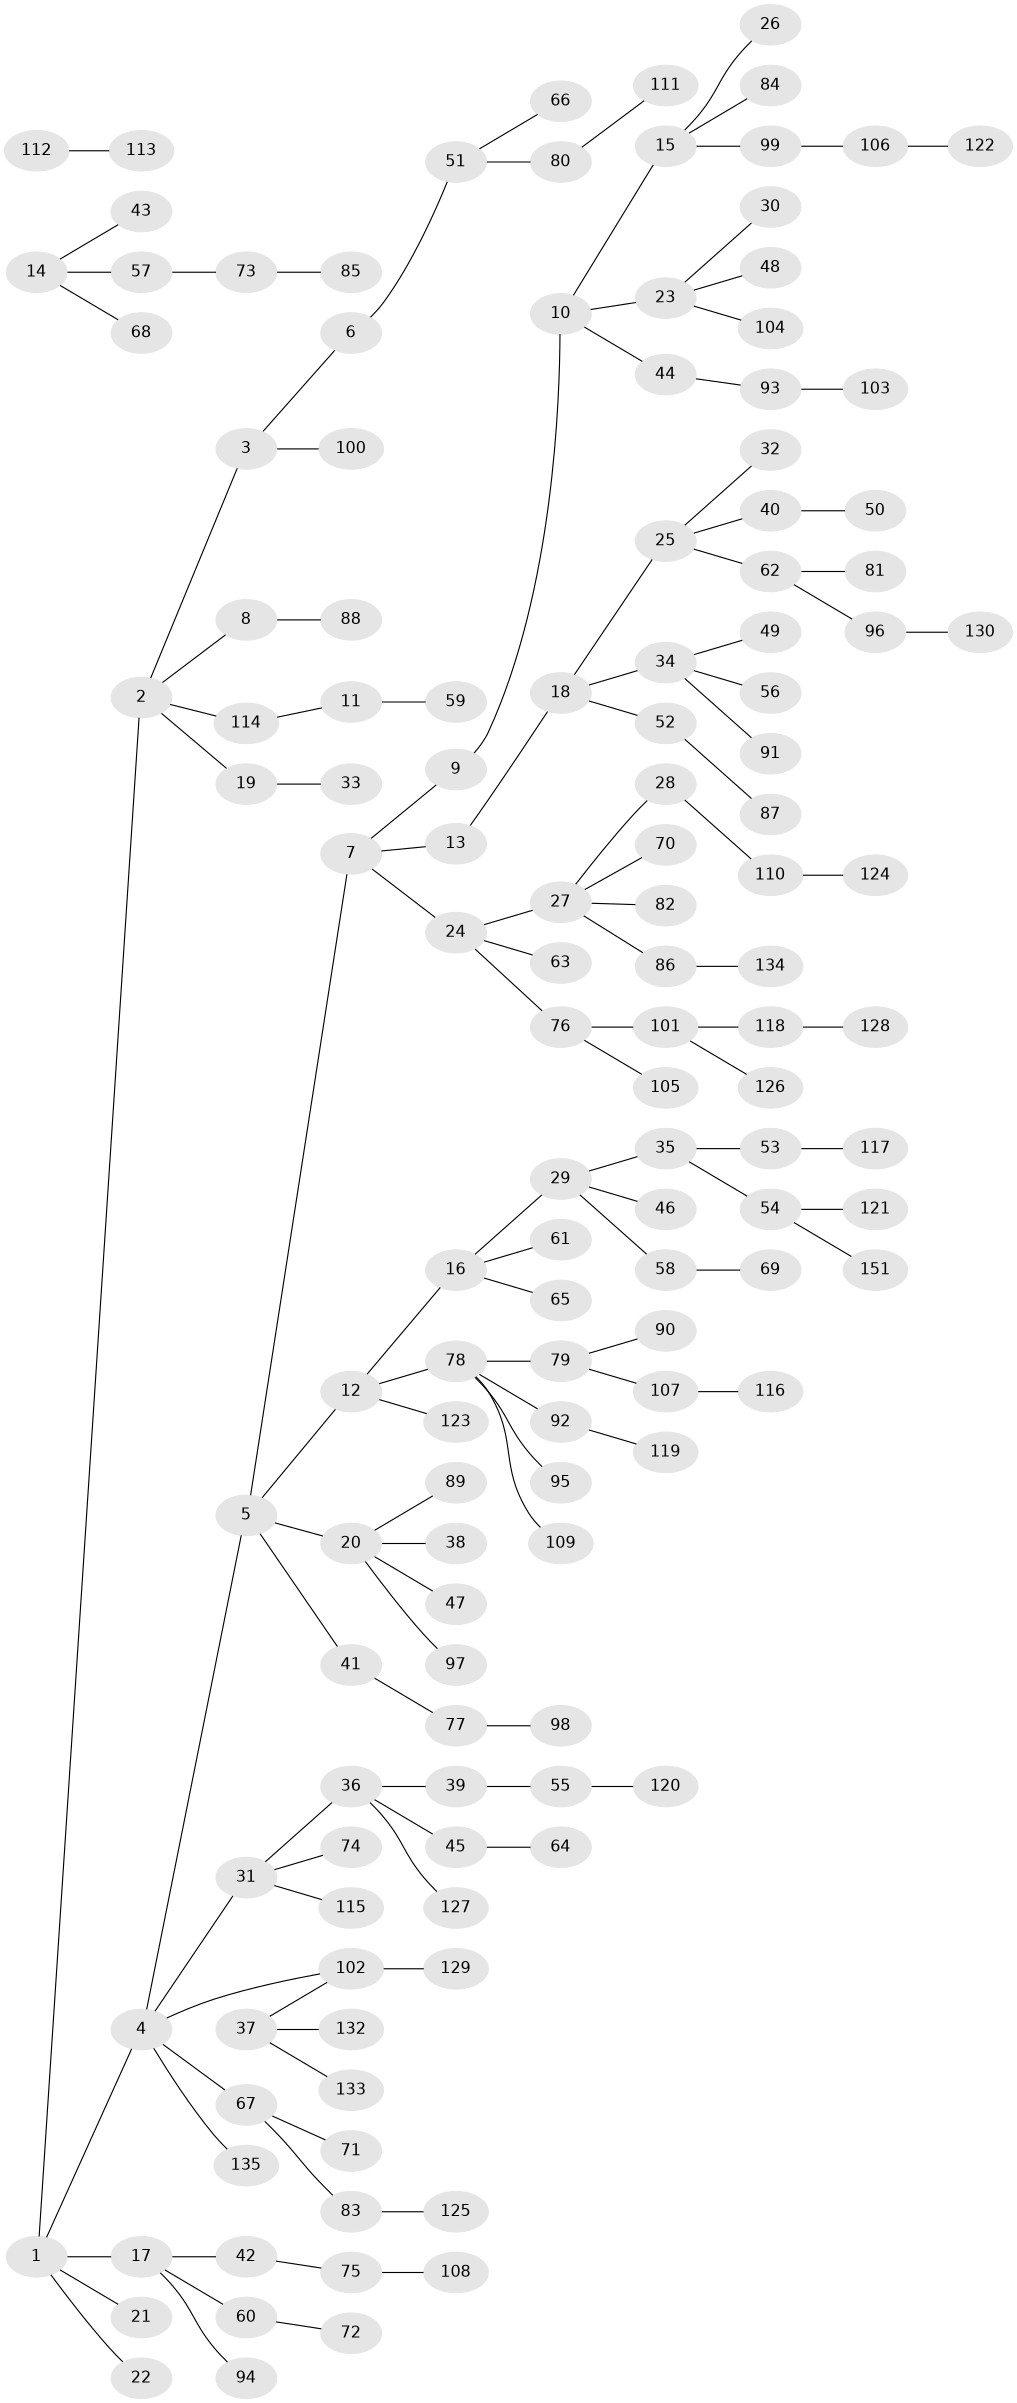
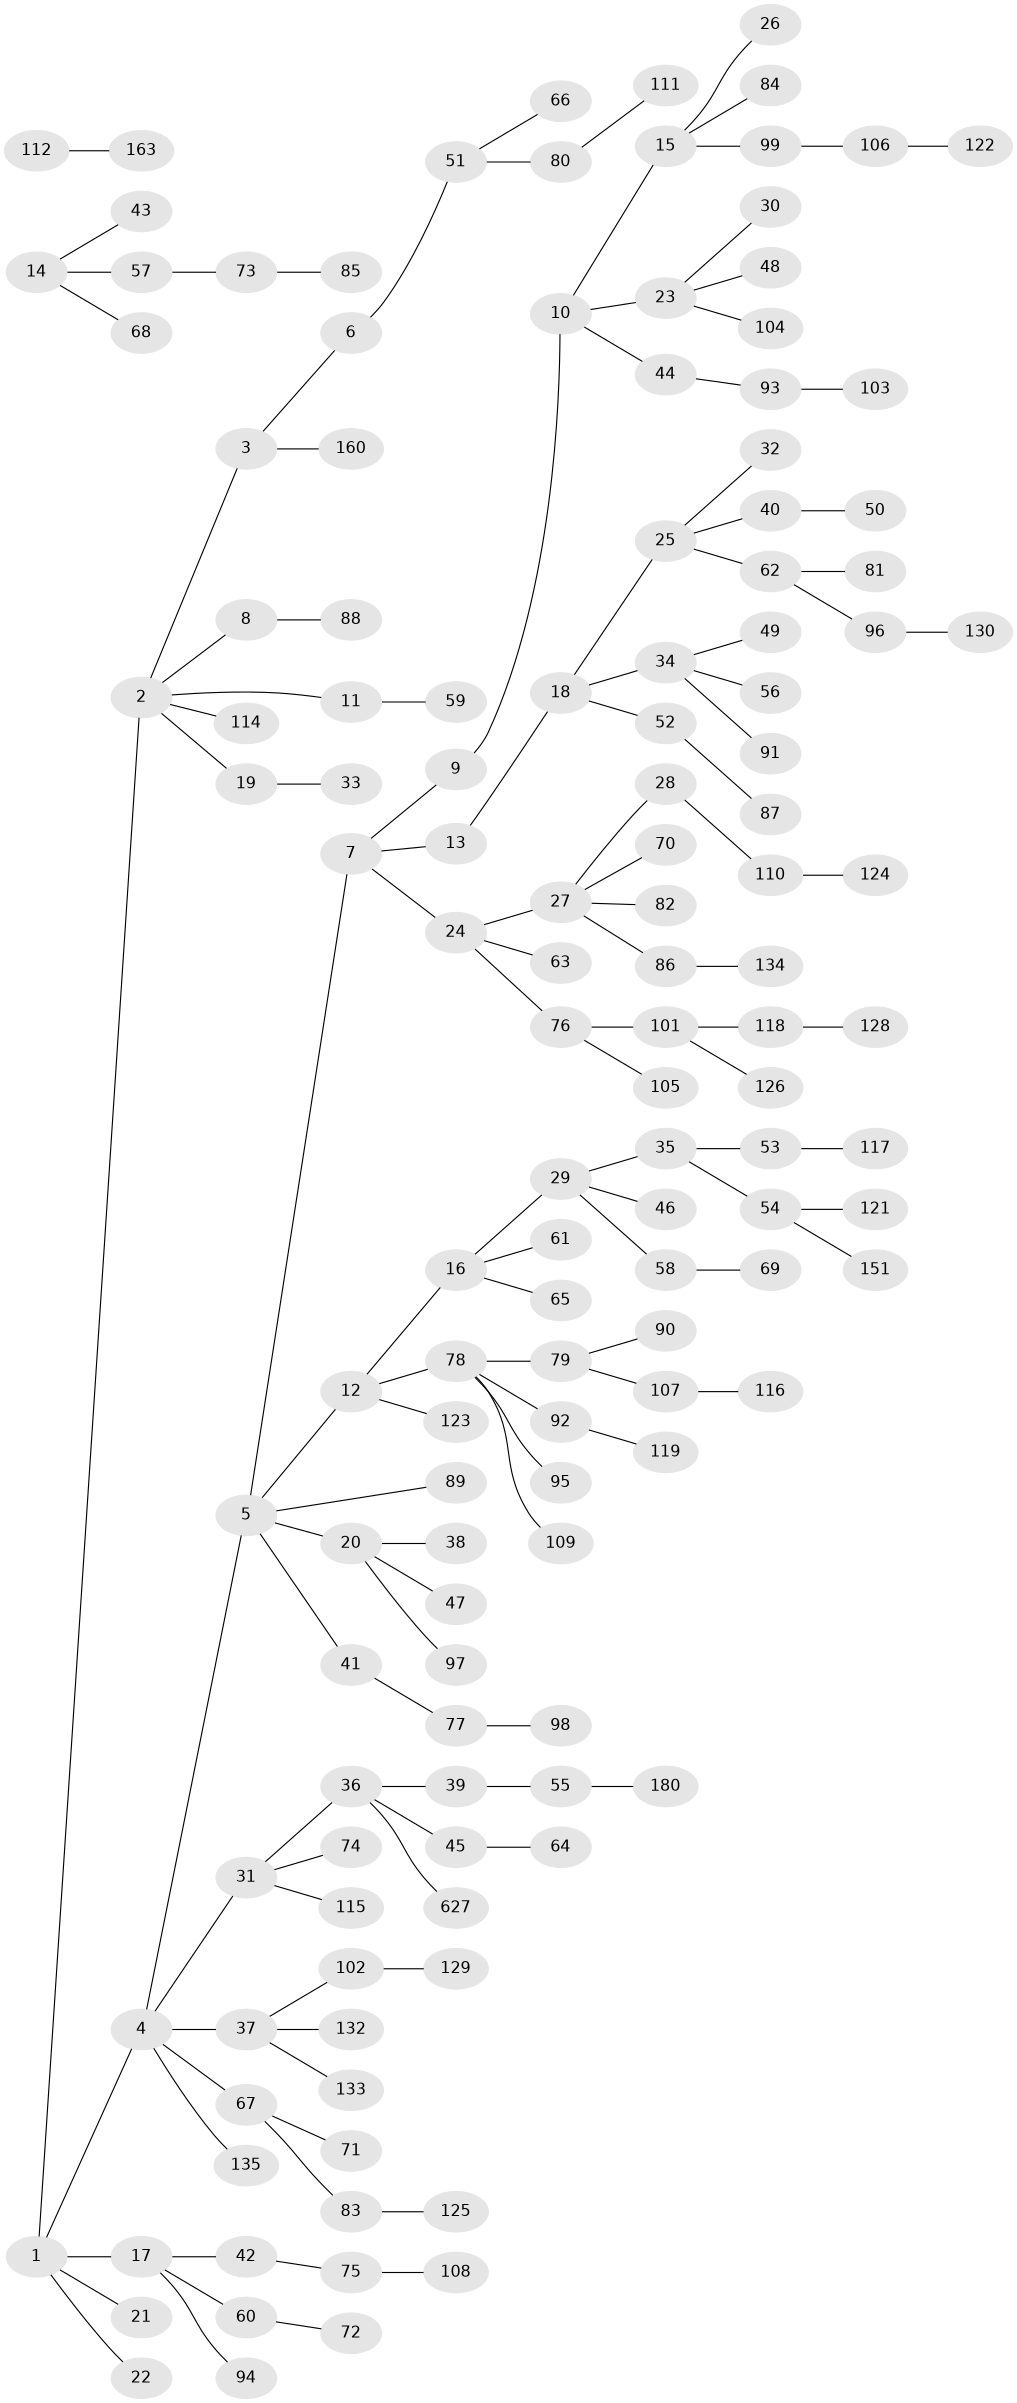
node "113": label "113" -> "163"
node "100": label "100" -> "160"
edge "11" -- "114": now "11" -- "2"
edge "89" -- "20": now "89" -- "5"
node "120": label "120" -> "180"
node "127": label "127" -> "627"
edge "102" -- "4": now "37" -- "4"
